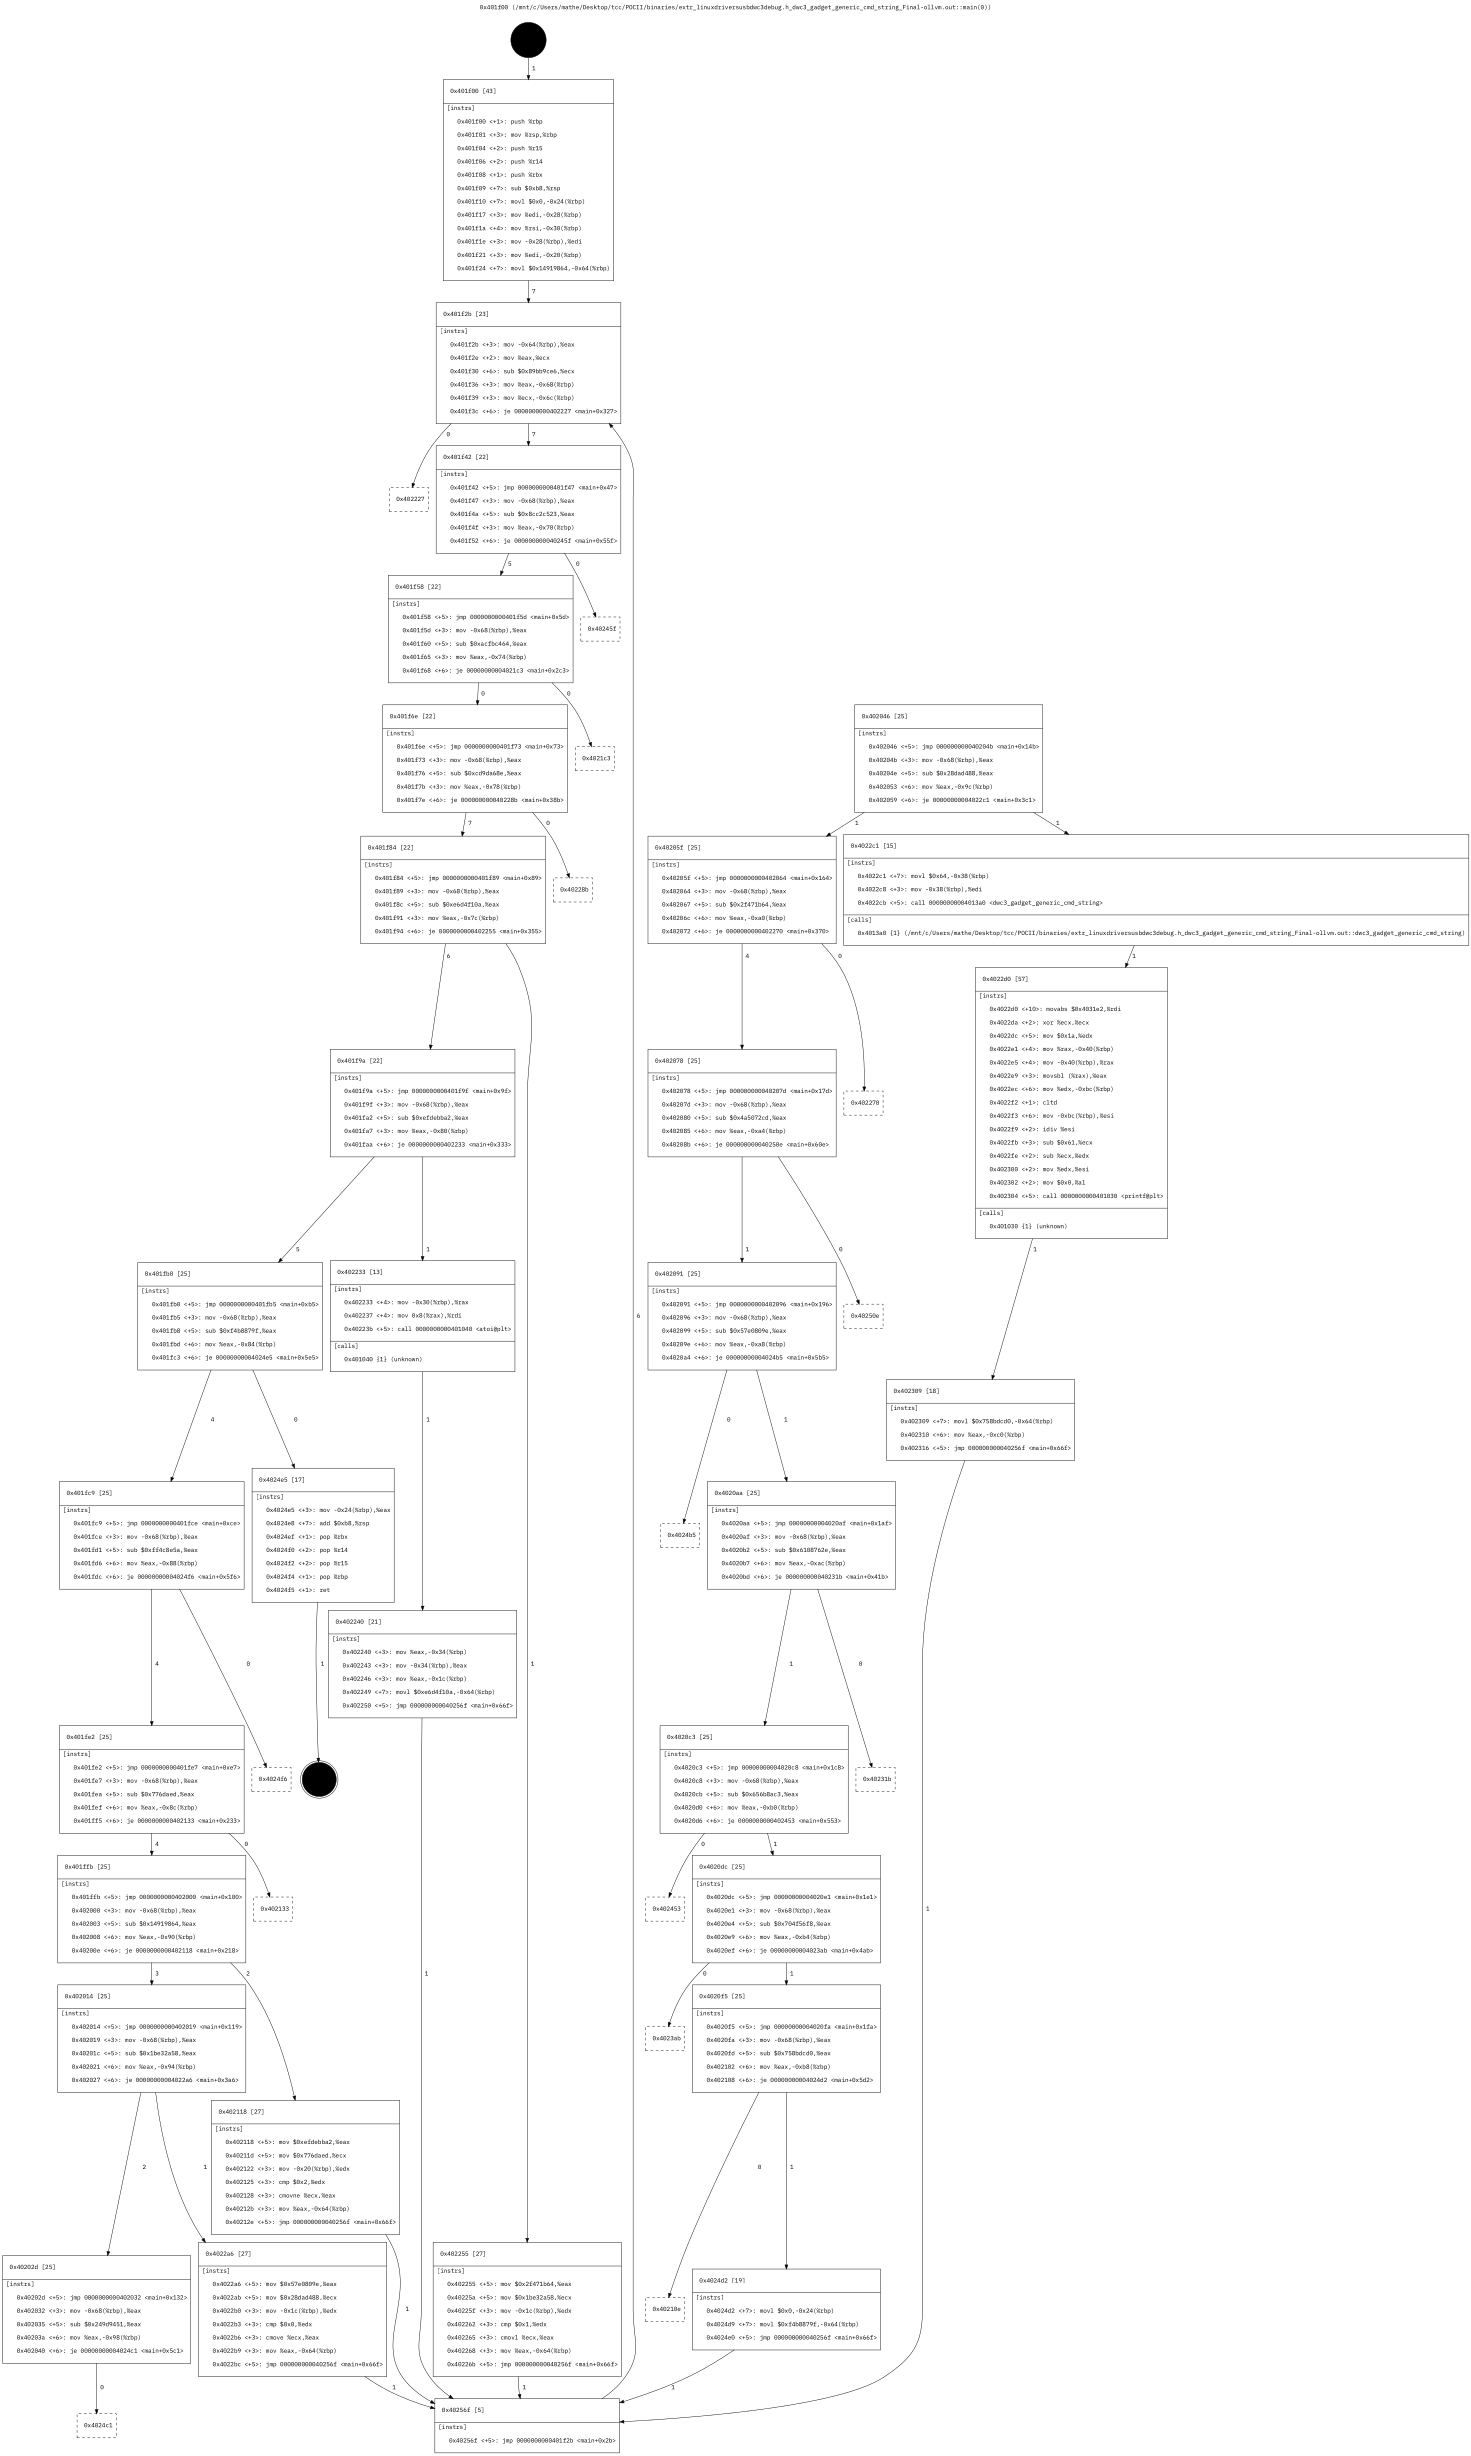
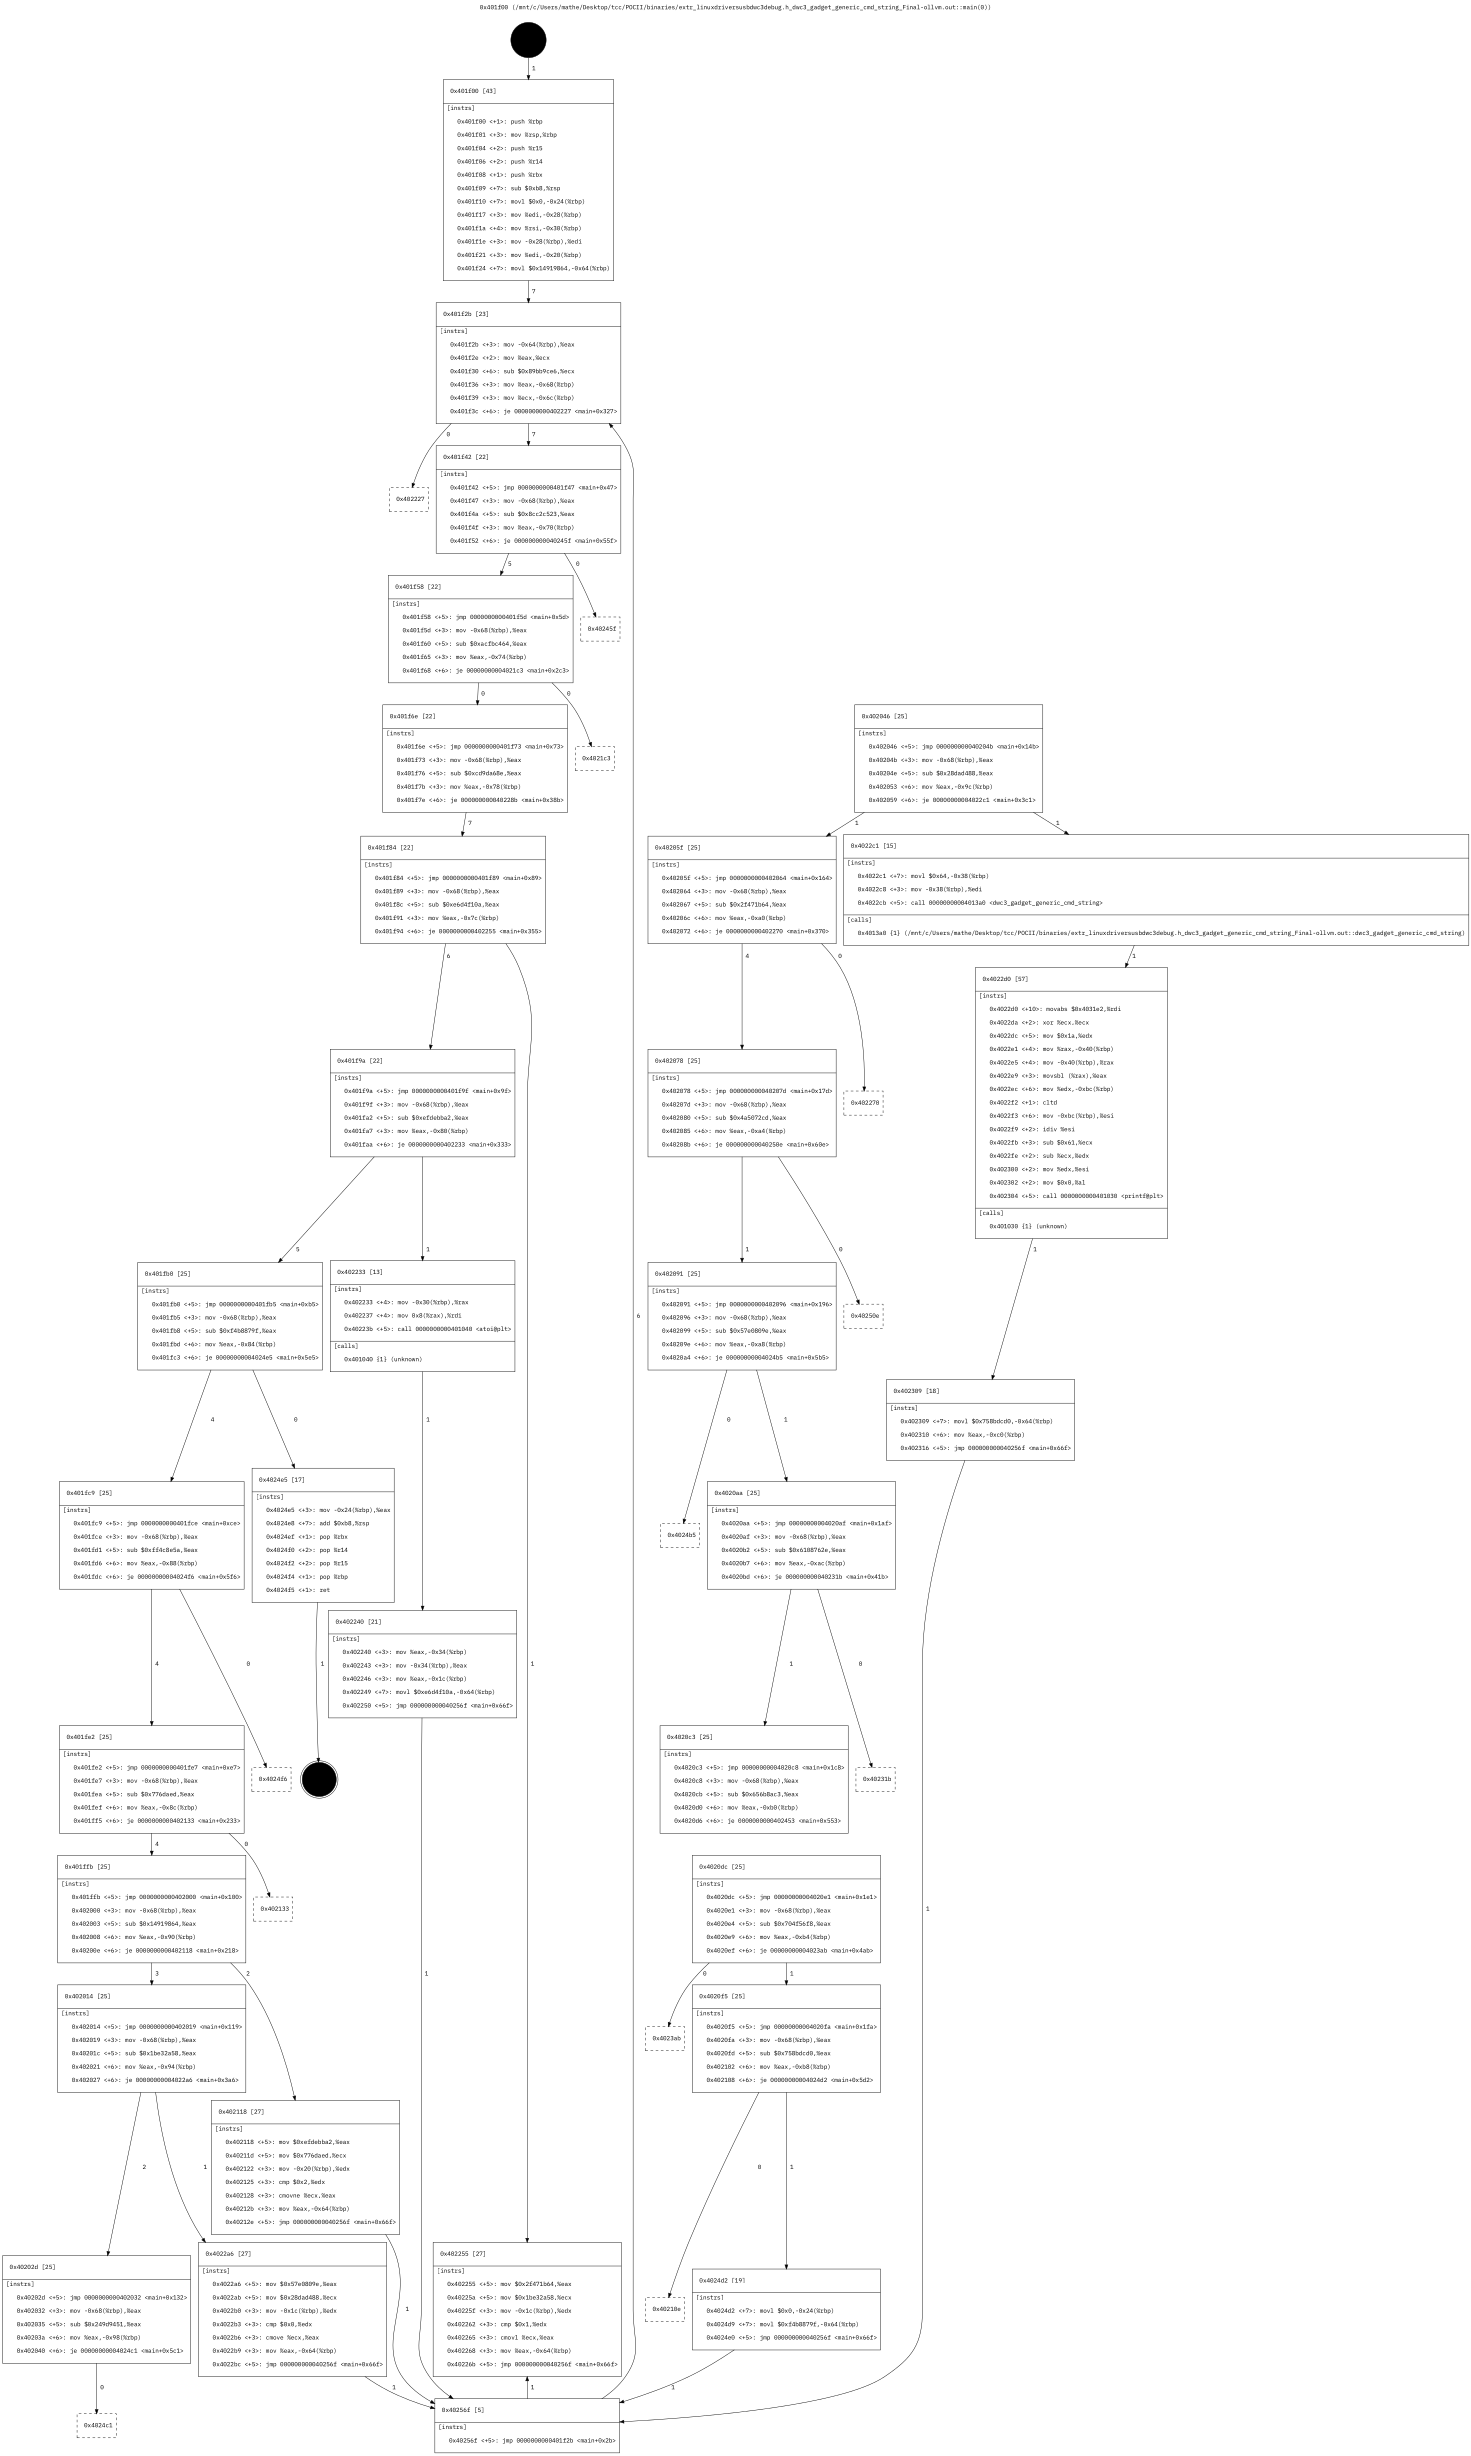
node "0x40228b": removed
edge "0x4020c3 [25]" -> "0x4020dc [25]": removed, label "1"
node "0x402453": removed
edge "0x402255 [27]" -> "0x40256f [5]": reversed
